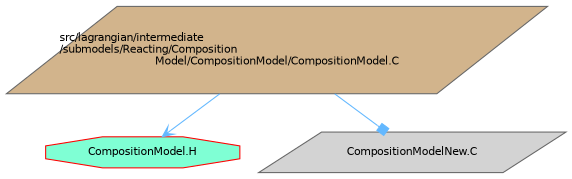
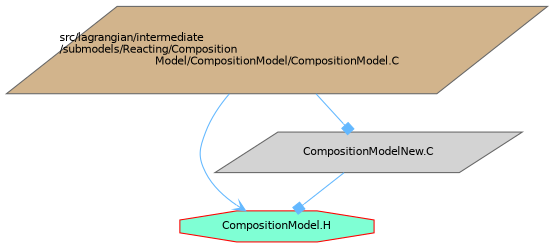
edge "CompositionModelNew.C" -> "CompositionModel.H": added
